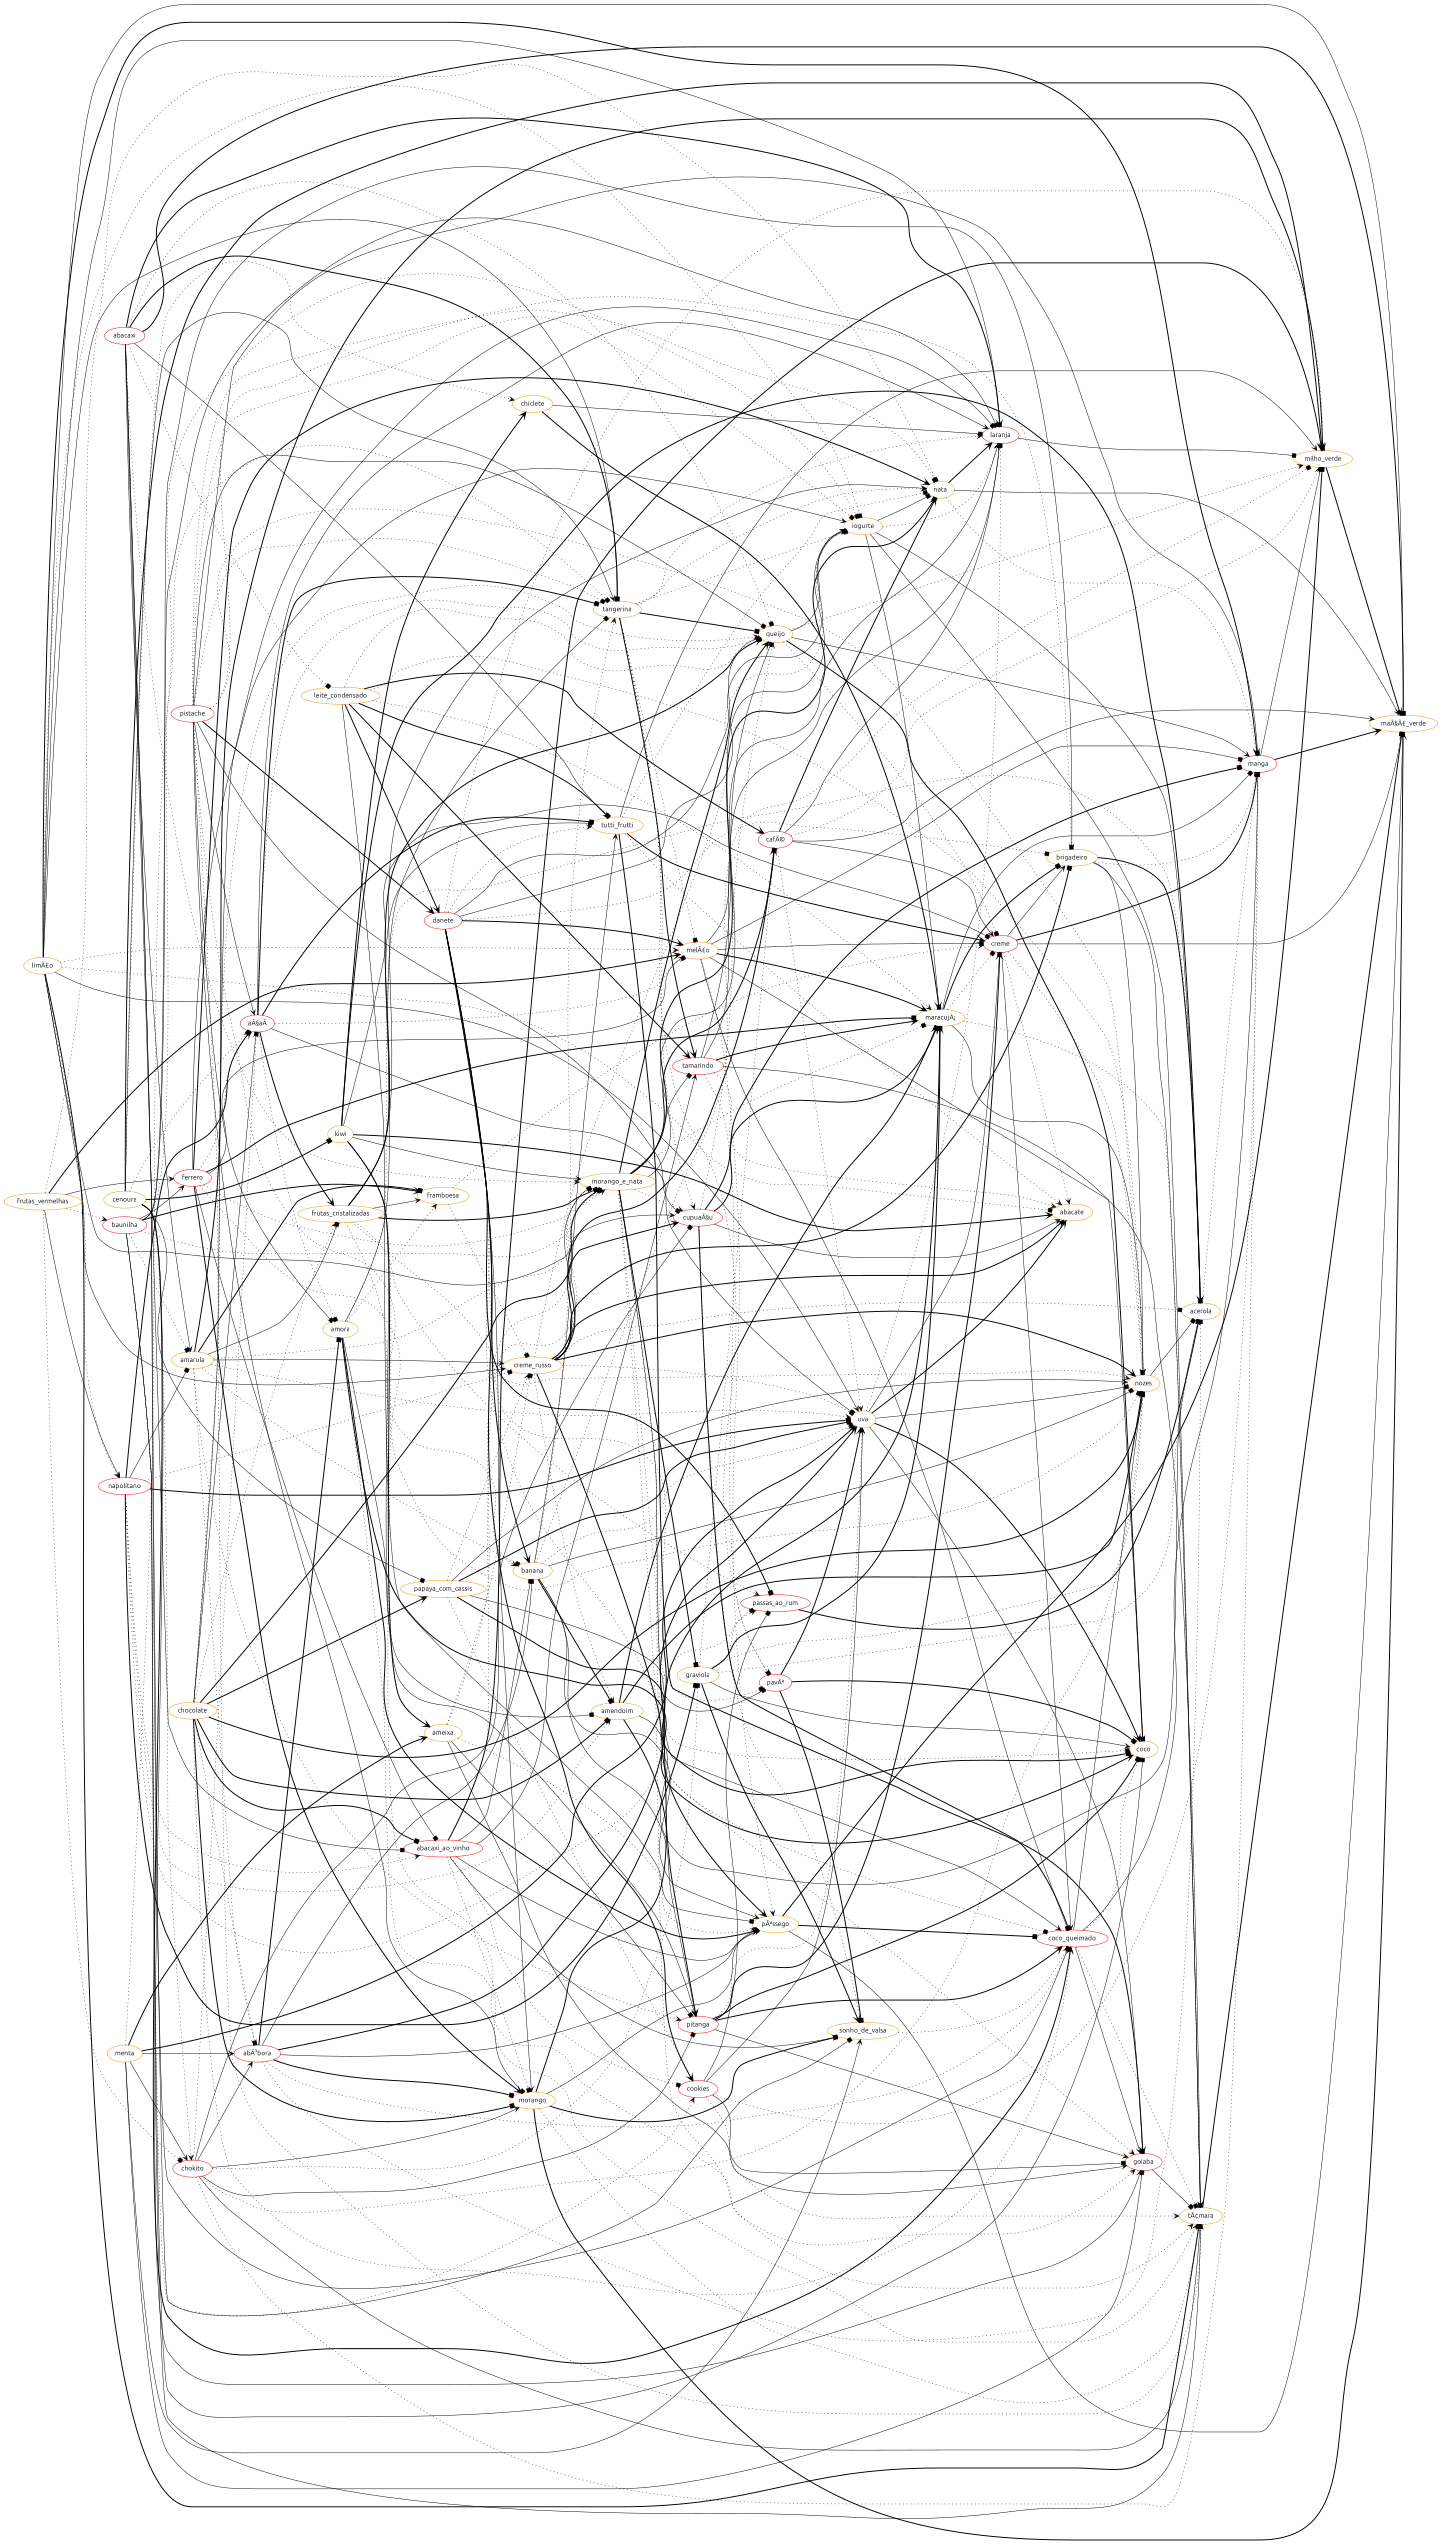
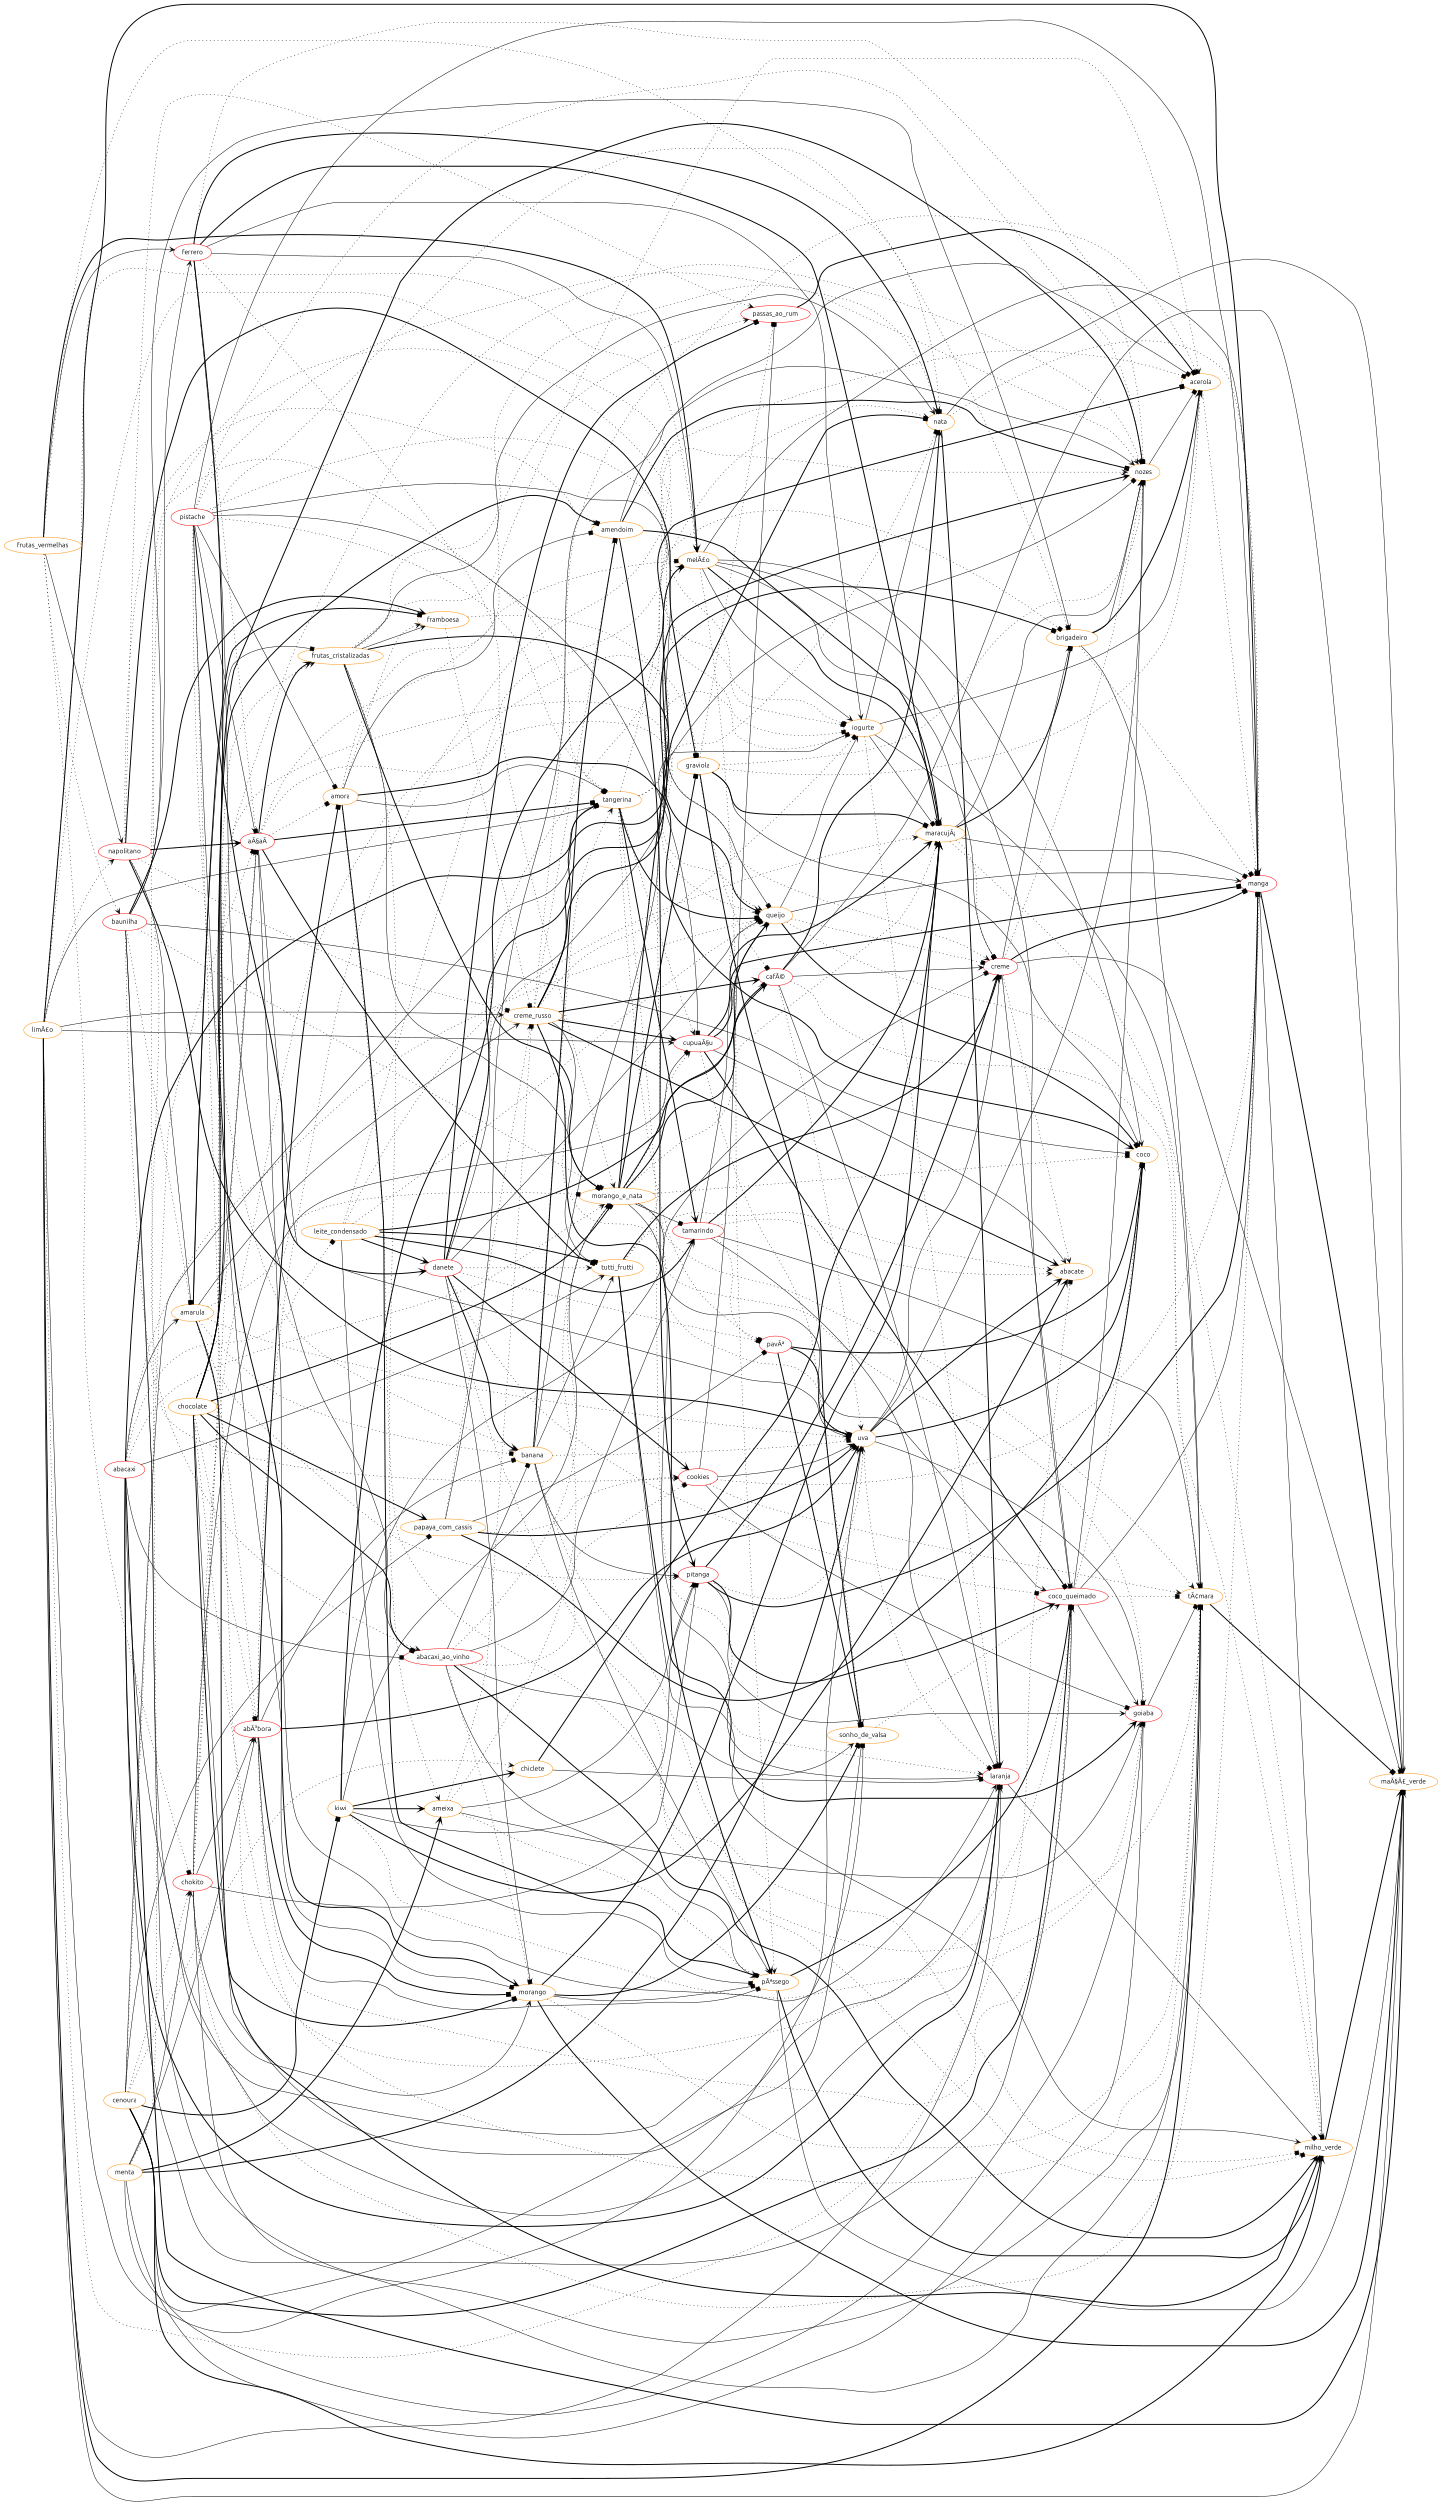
edge "pitanga" -> "coco": now "pitanga" -> "manga"
